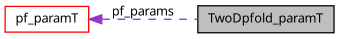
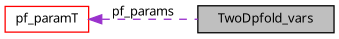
node "TwoDpfold_paramT": label "TwoDpfold_paramT" -> "TwoDpfold_vars"
